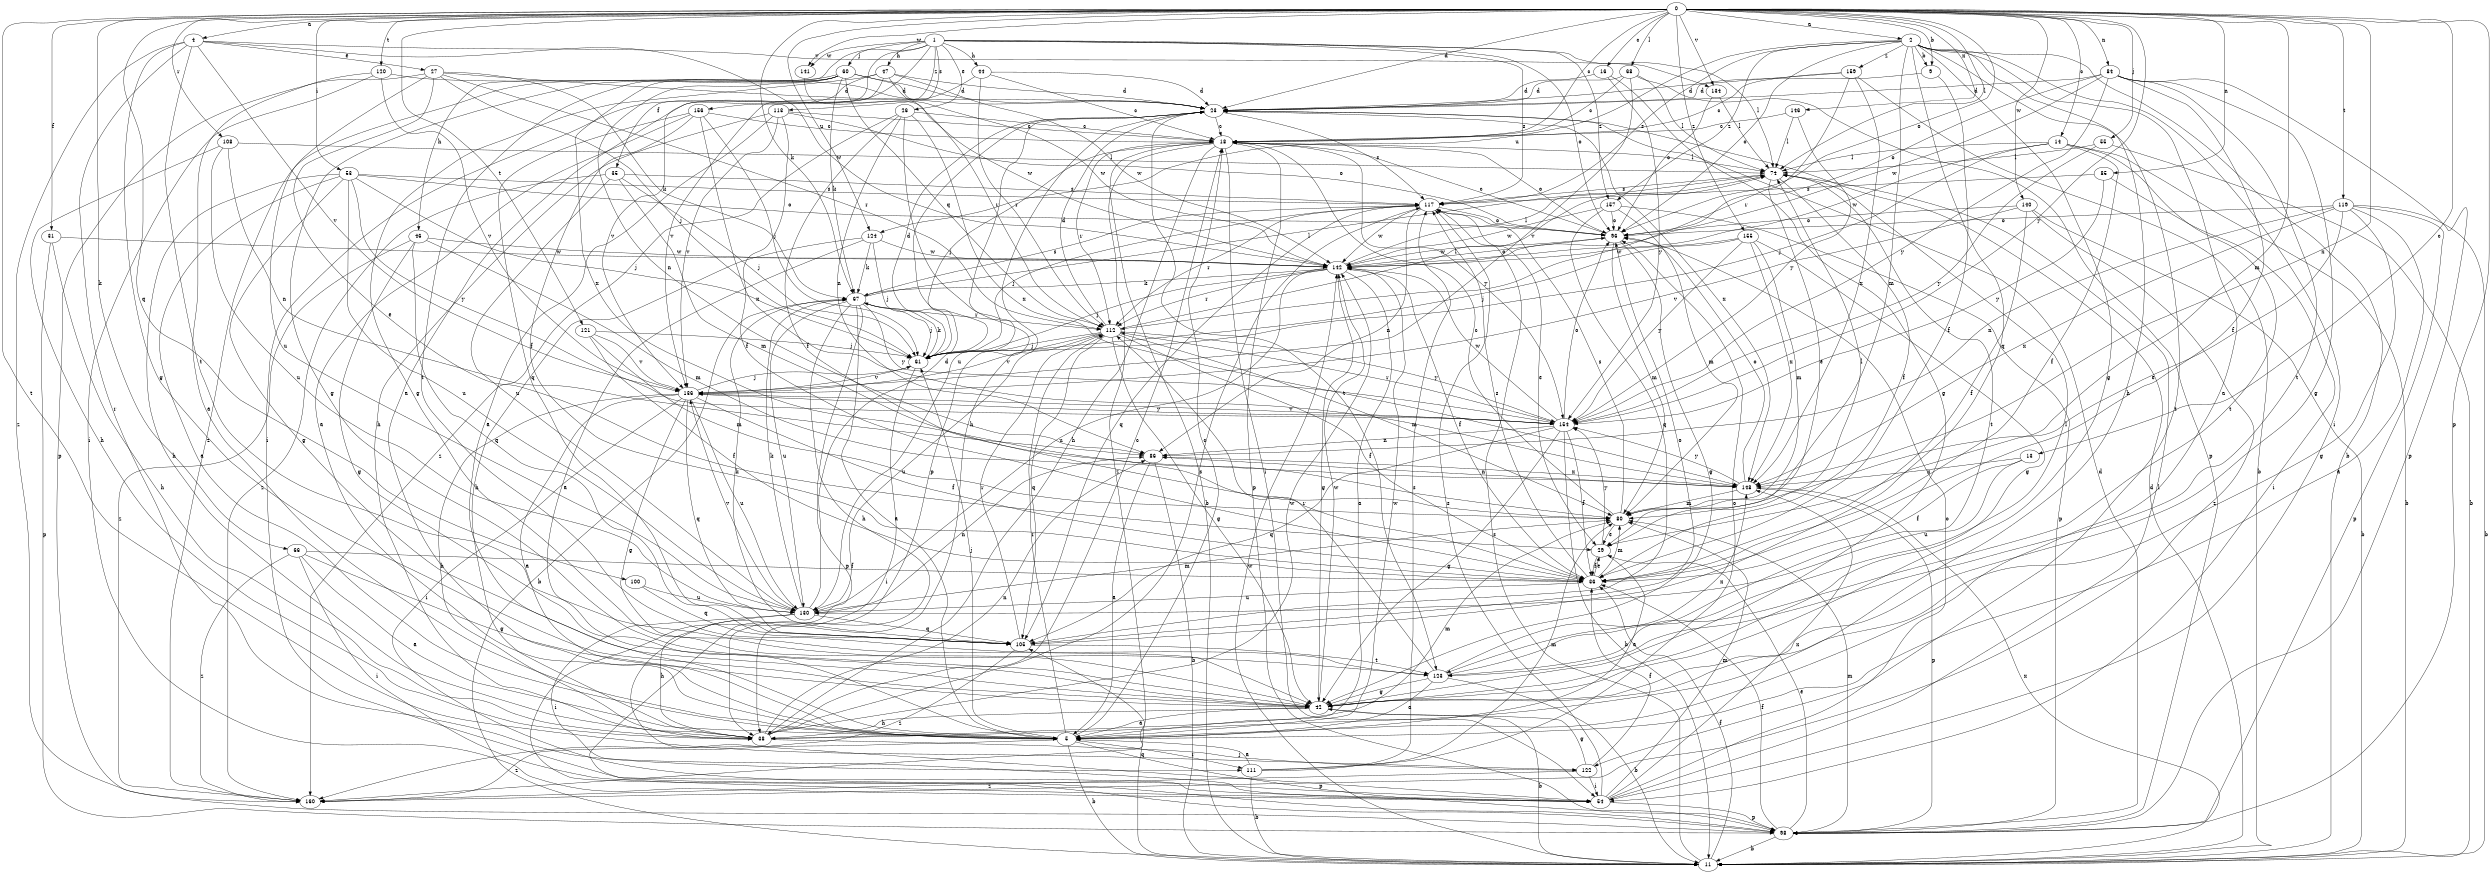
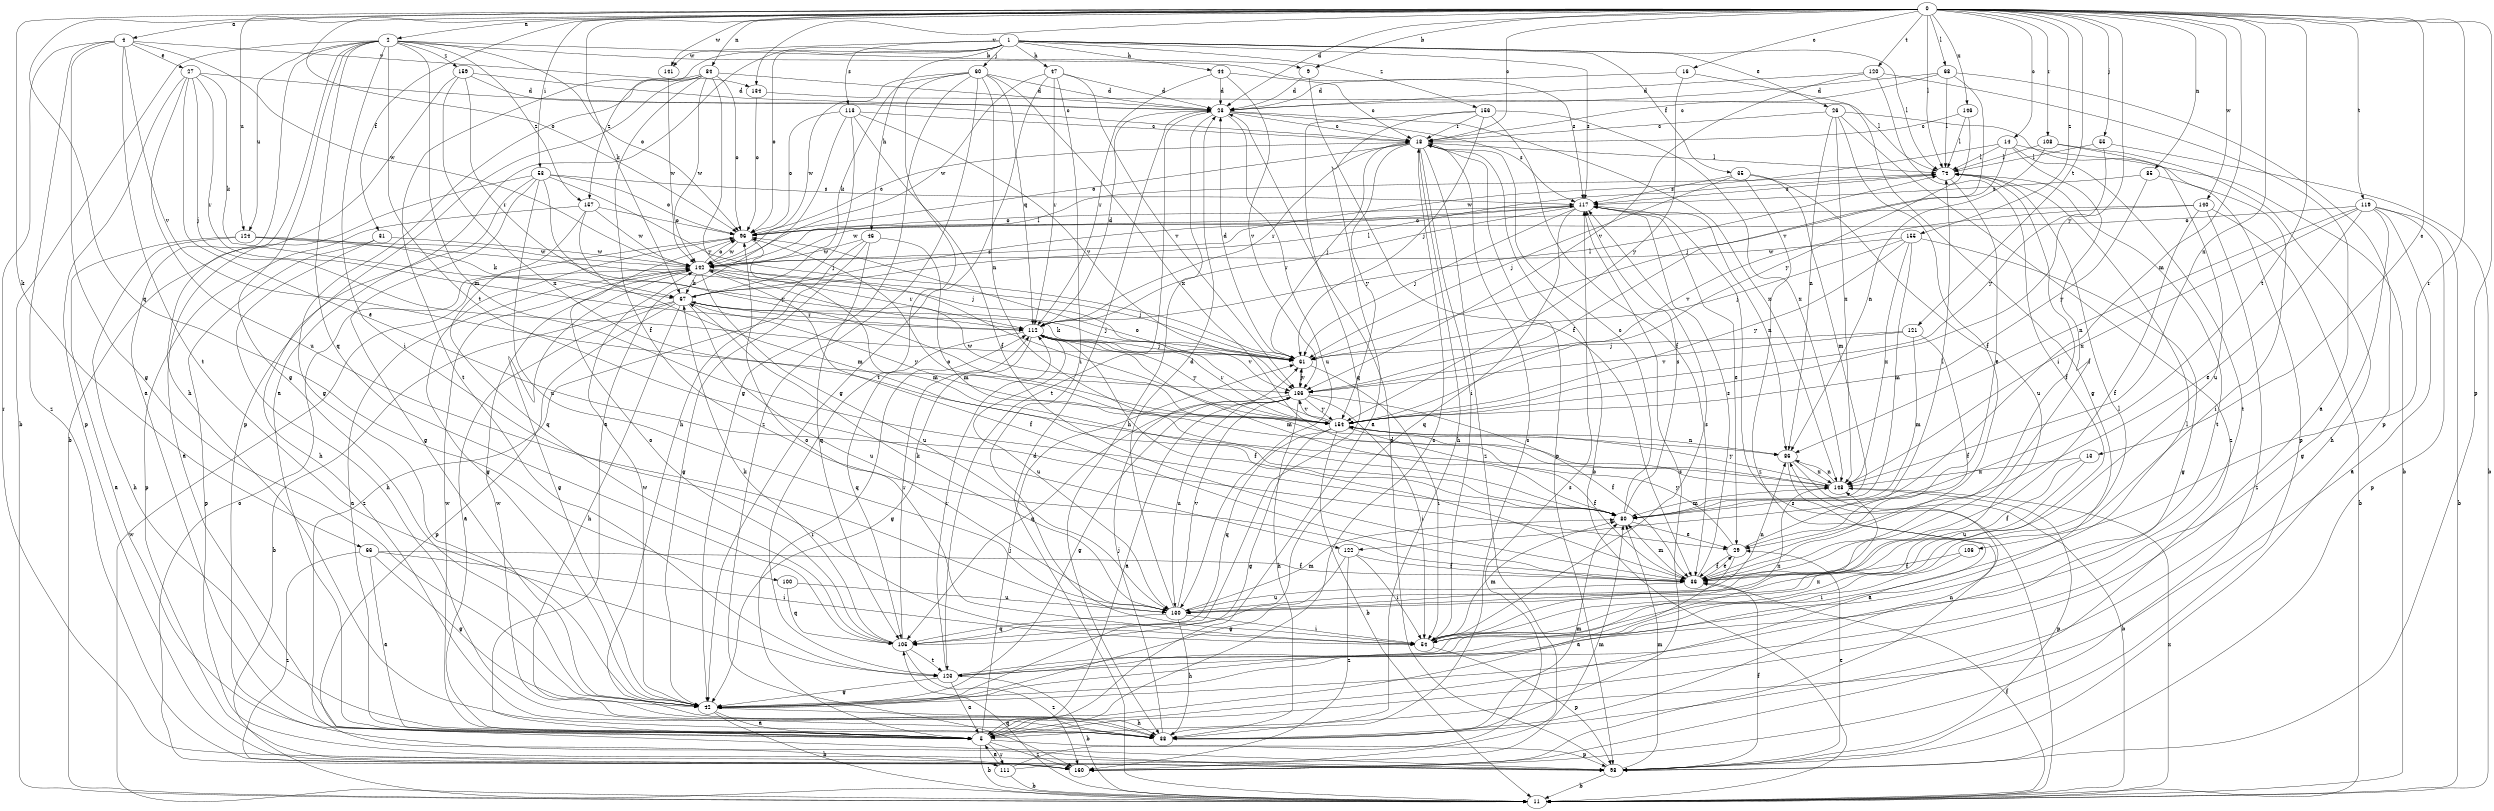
edge "156" -> "18": label "c" -> "r"
node "106": added
edge "38" -> "122": now "38" -> "61"
